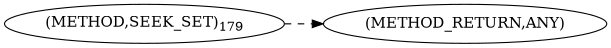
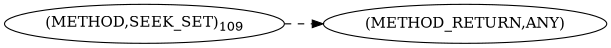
node "(METHOD,SEEK_SET)": text "179" -> "109"
